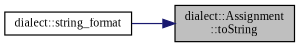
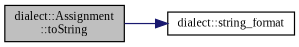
edge "dialect::string_format" -> "dialect::Assignment ::toString": reversed
